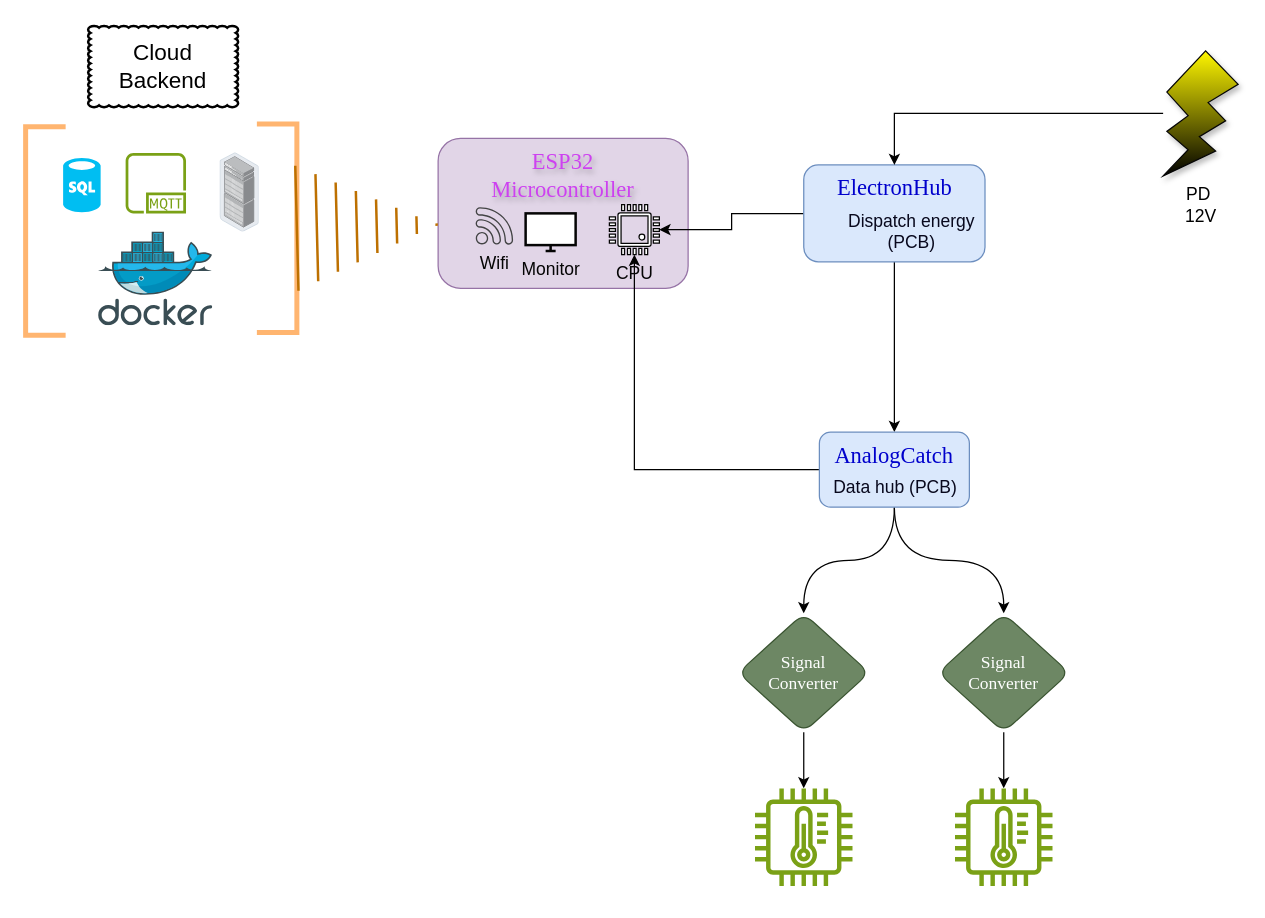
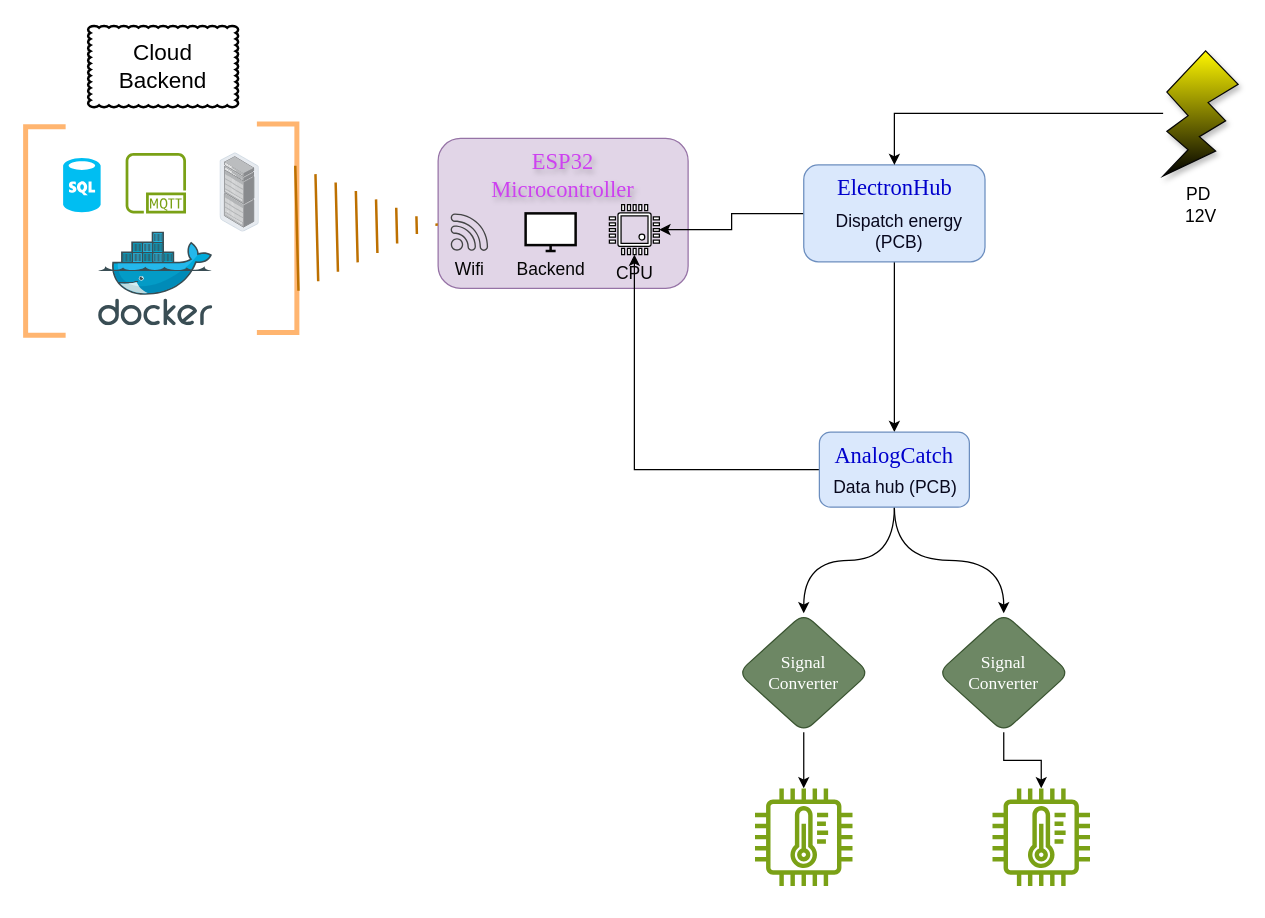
node "Wifi": moved (494, 226) -> (469, 232)
node "Dispatch energy (PCB)": moved (912, 231) -> (899, 231)
node "Monitor": label "Monitor" -> "Backend"
node "Other Probe?": moved (1004, 837) -> (1041, 837)
